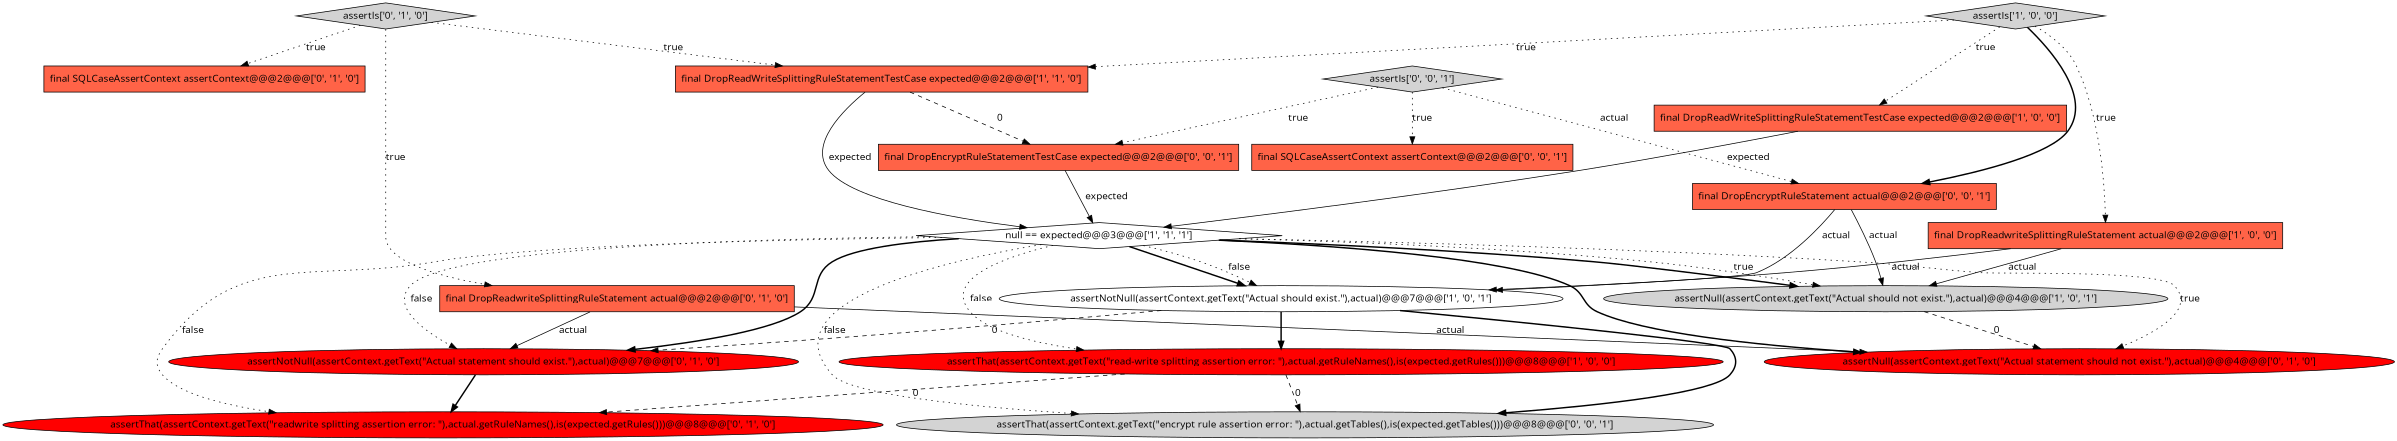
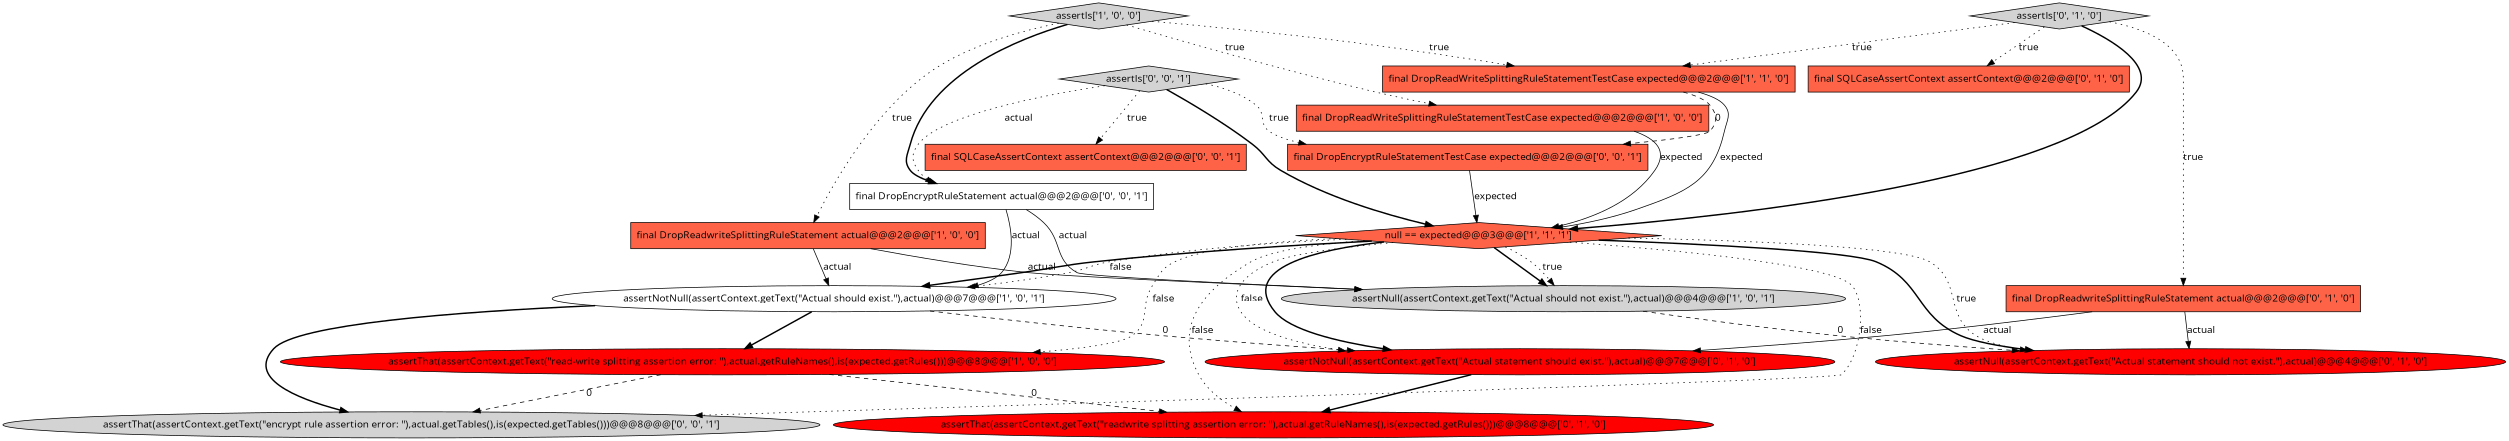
edge "assertIs['0', '0', '1']" -> "null == expected@@@3@@@['1', '1', '1']": added
edge "assertIs['0', '1', '0']" -> "null == expected@@@3@@@['1', '1', '1']": added
node "final DropEncryptRuleStatement actual@@@2@@@['0', '0', '1']": fillcolor tomato -> white
node "null == expected@@@3@@@['1', '1', '1']": fillcolor white -> tomato
